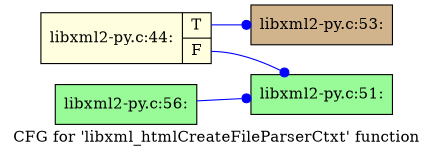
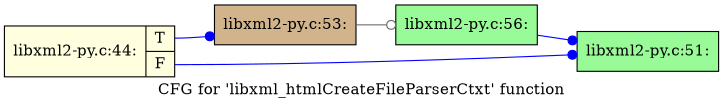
edge "libxml2-py.c:53:" -> "libxml2-py.c:56:": added
